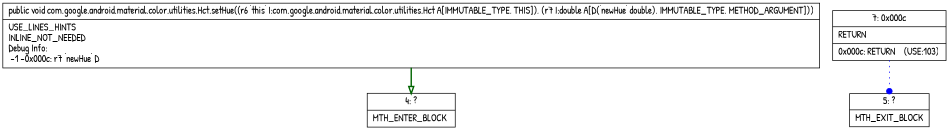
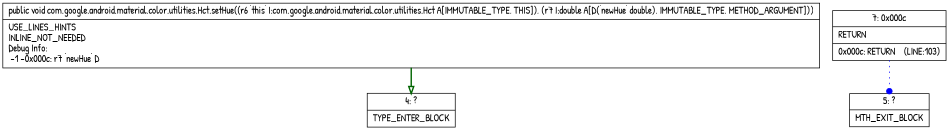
node "7: 0x000c": text "0x000c: RETURN    (USE:103)" -> "0x000c: RETURN    (LINE:103)"
node "4: ?": text "MTH_ENTER_BLOCK" -> "TYPE_ENTER_BLOCK"
